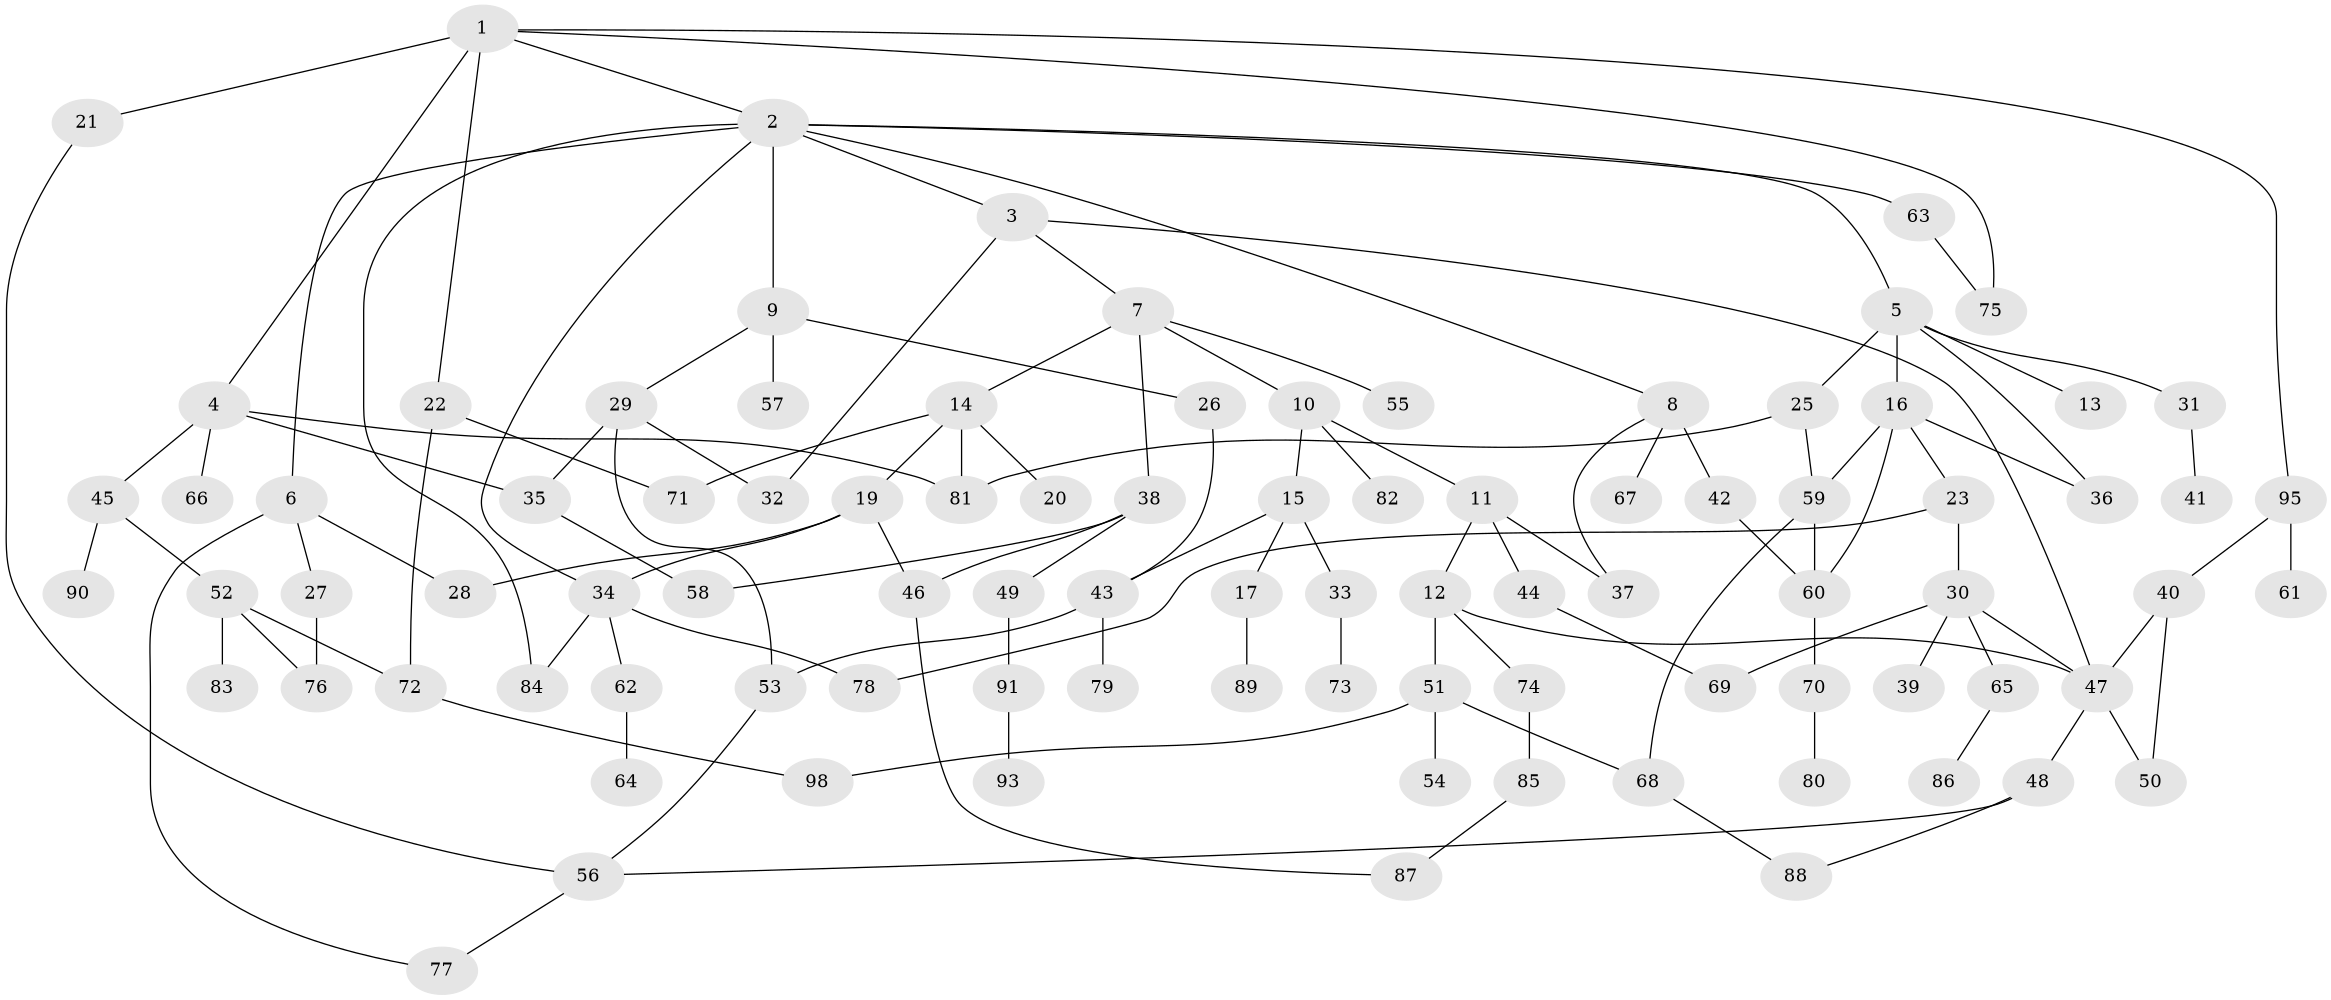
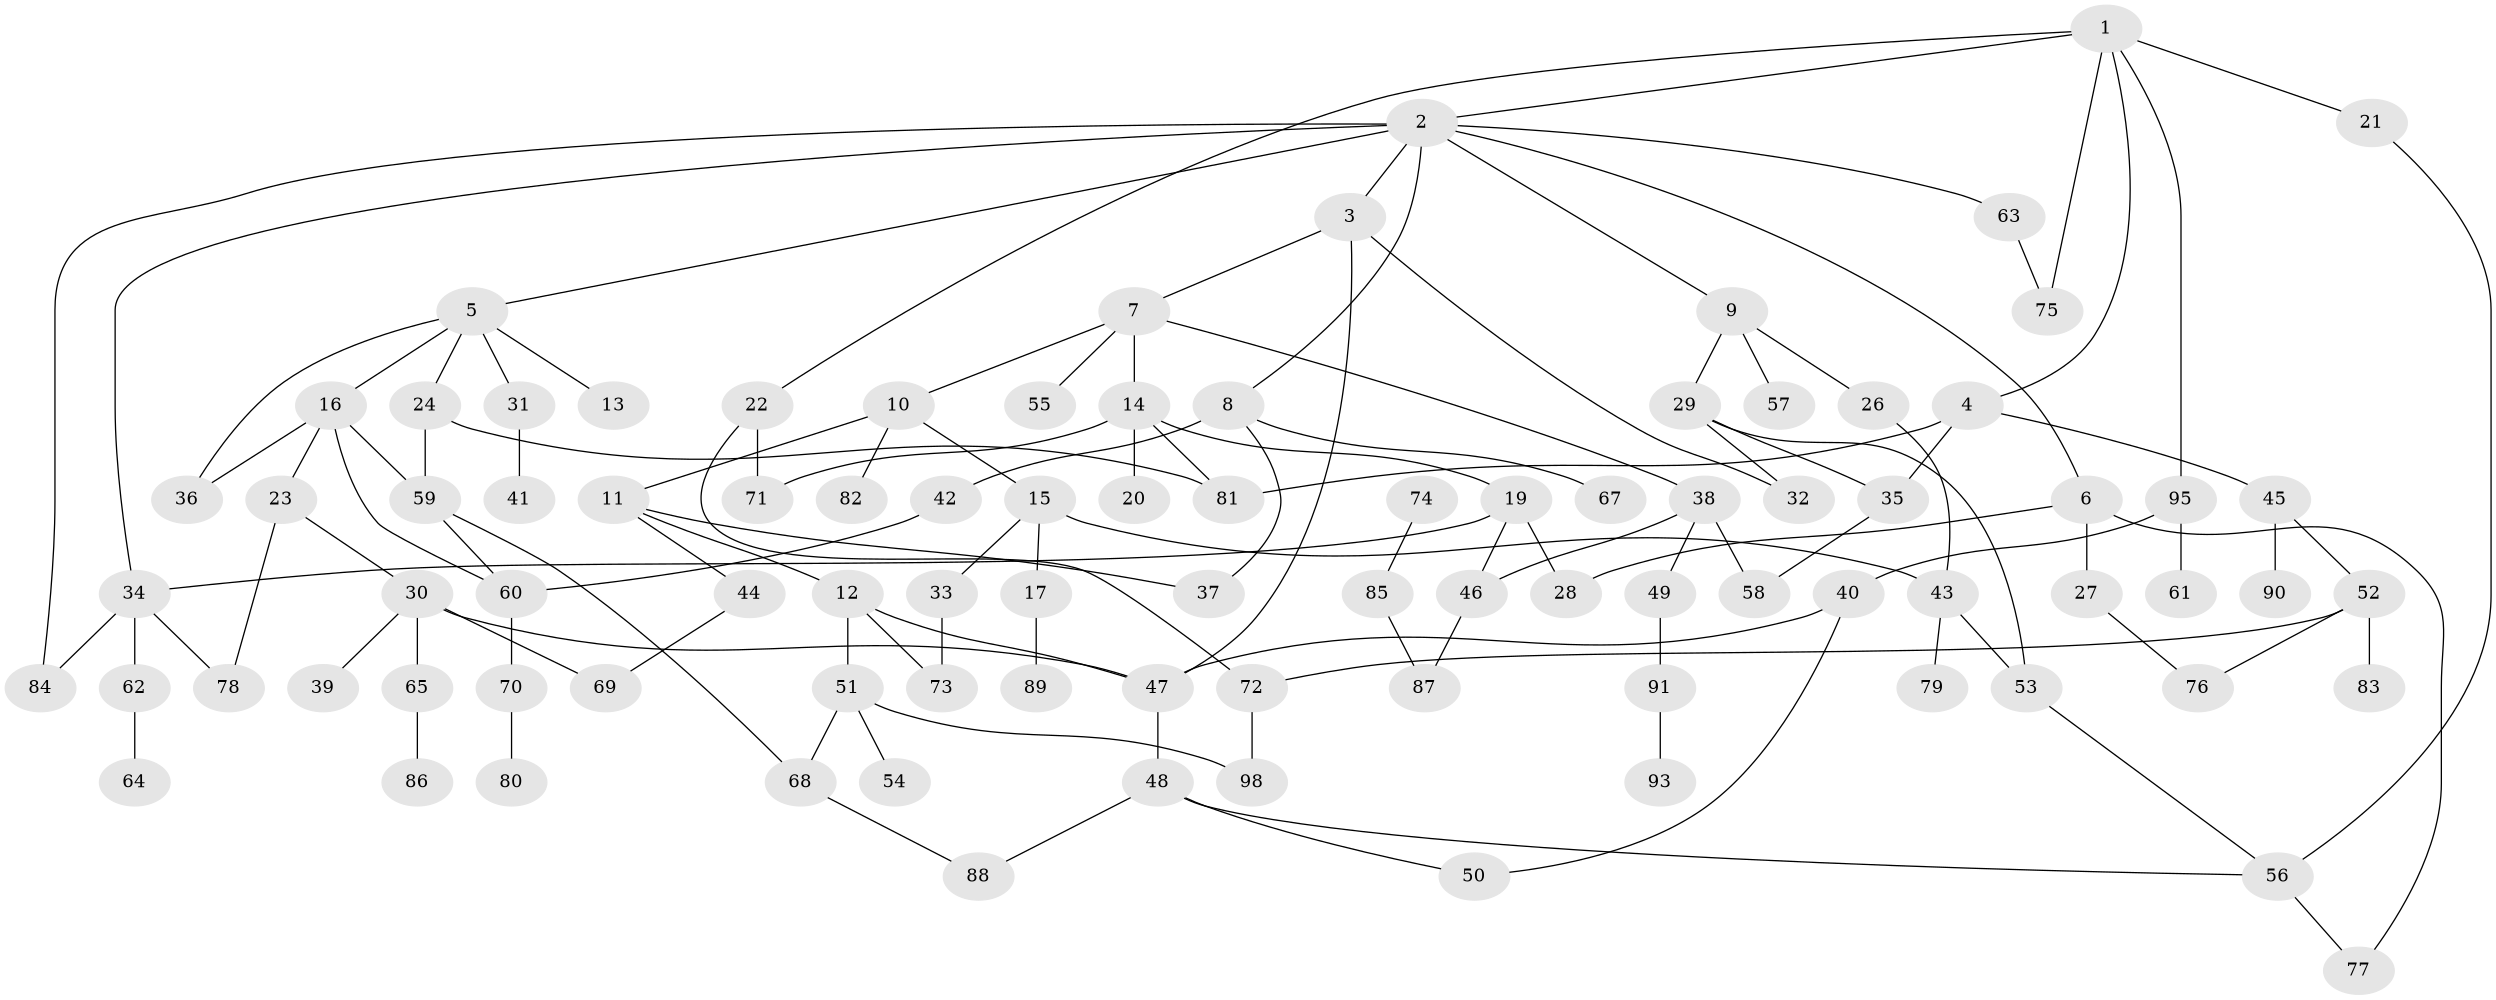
node "25": label "25" -> "24"
node "66": removed
edge "12" -- "74": now "12" -- "73"
edge "47" -- "50": now "48" -- "50"
